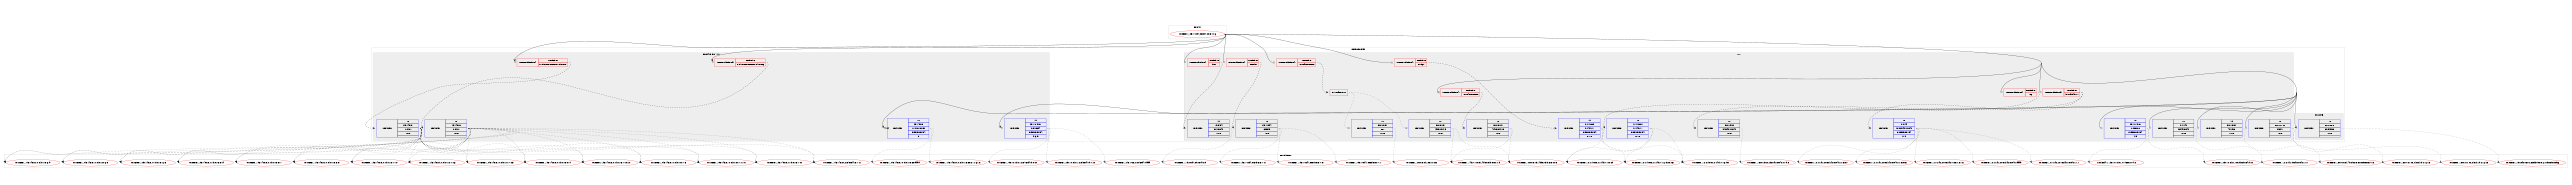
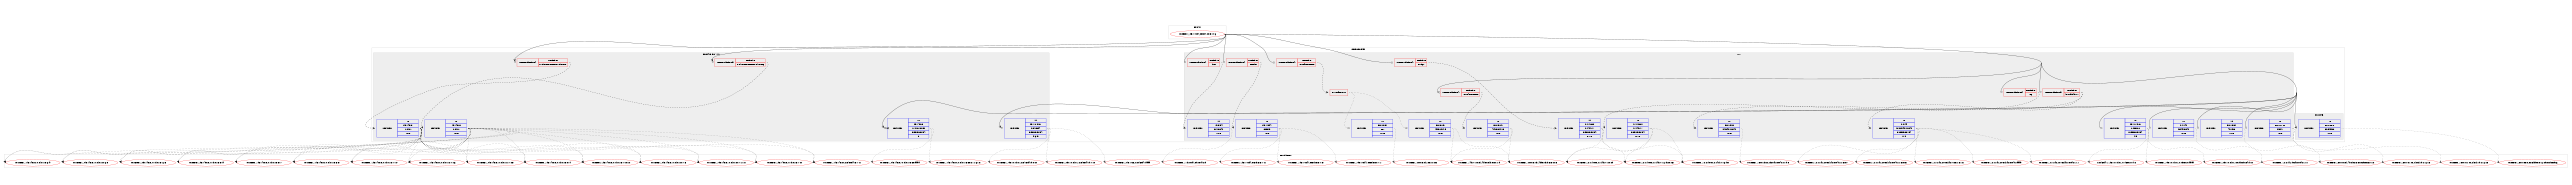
node "portage://dev-python/pydecomp-9999": added
node "portage://zisofs-text/asciidoc-8.6.10_p20181016": label "portage://zisofs-text/asciidoc-8.6.10_p20181016" -> "portage://app-text/asciidoc-8.6.10_p20181016"
